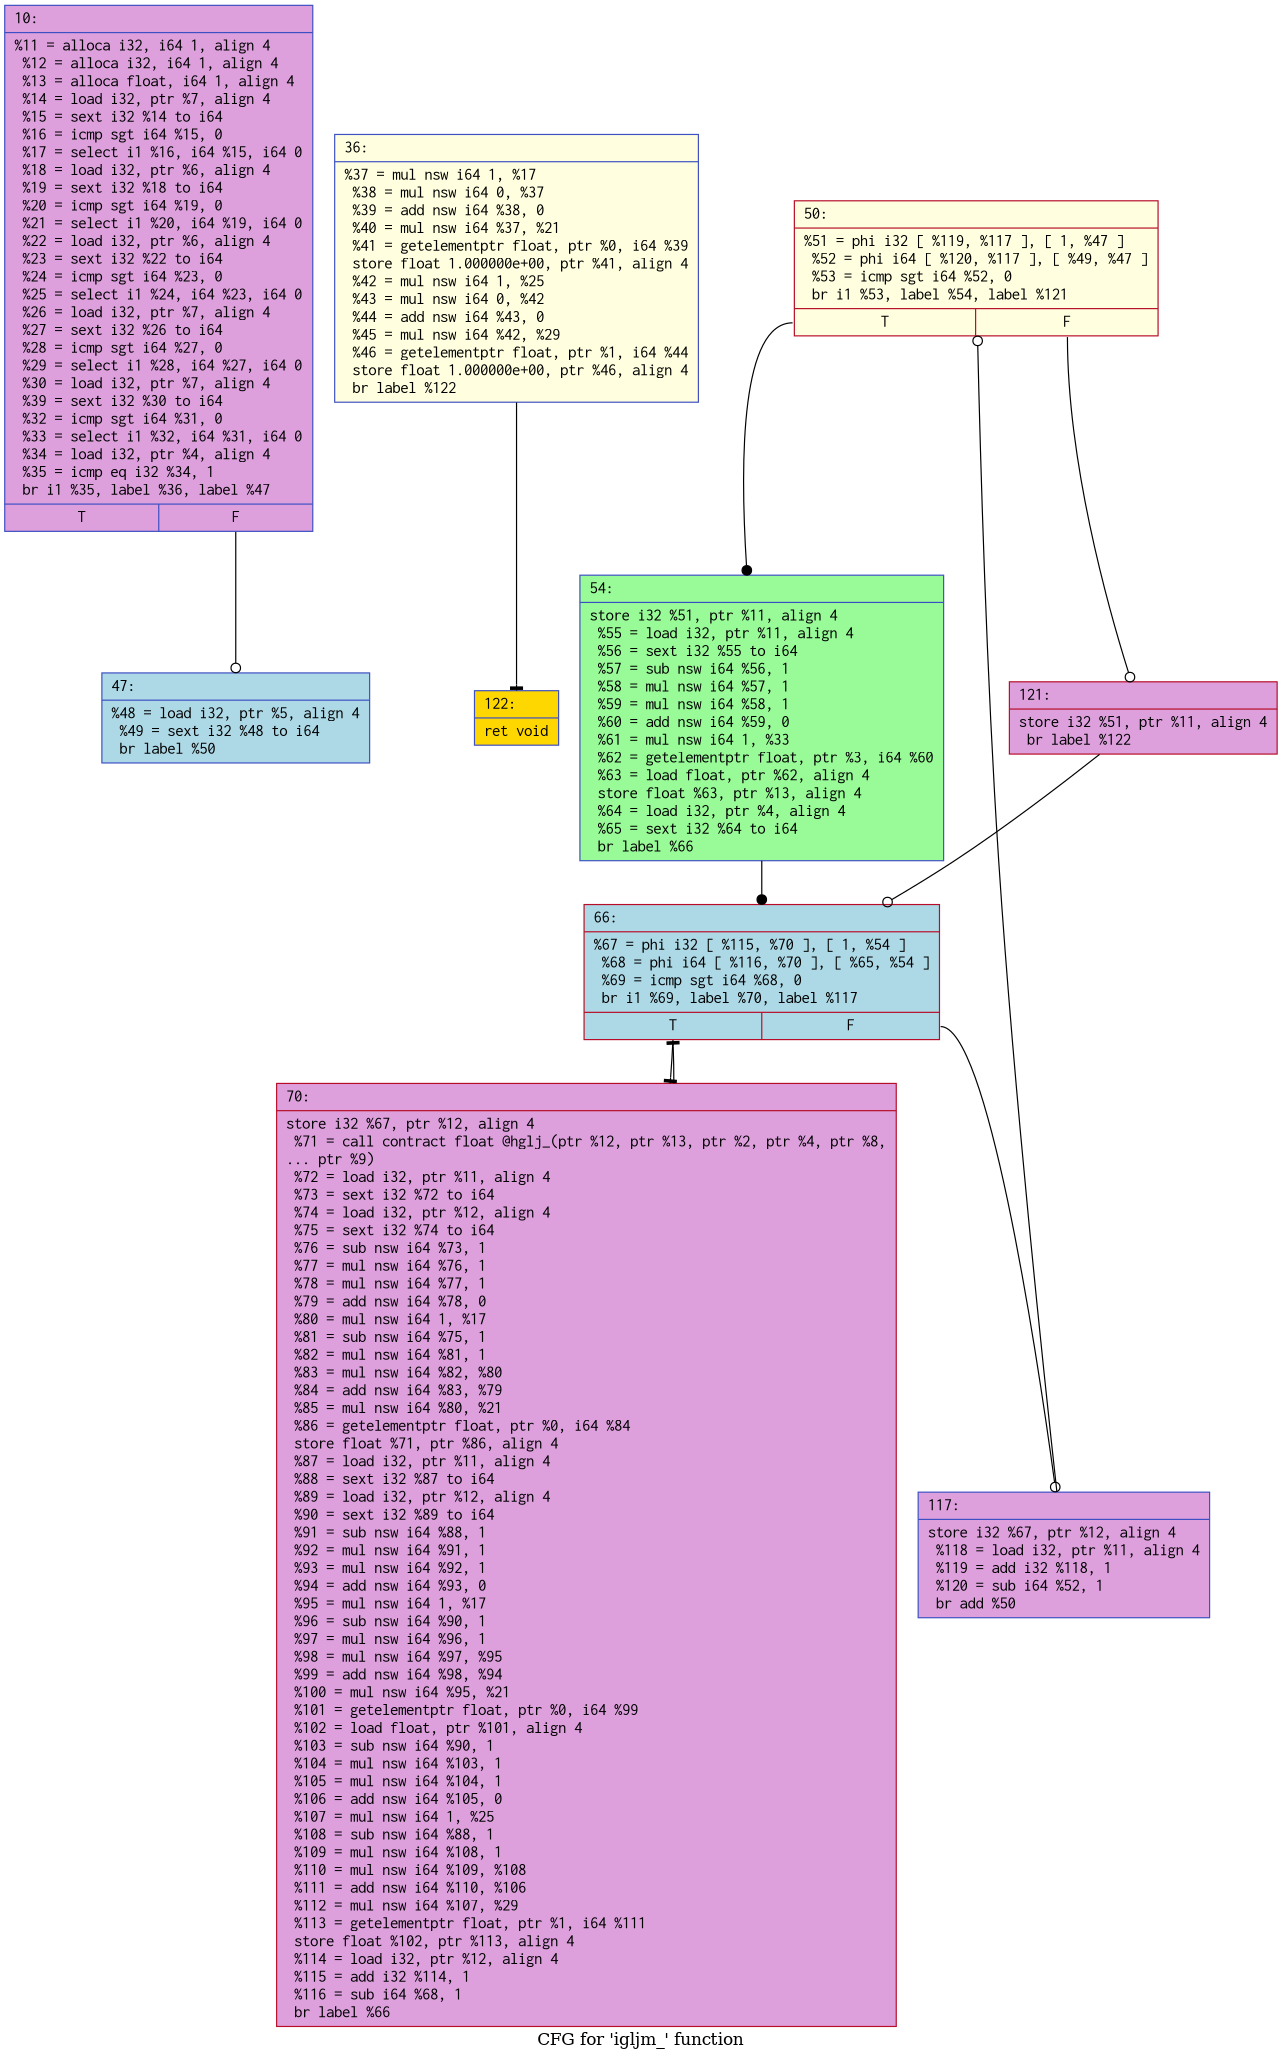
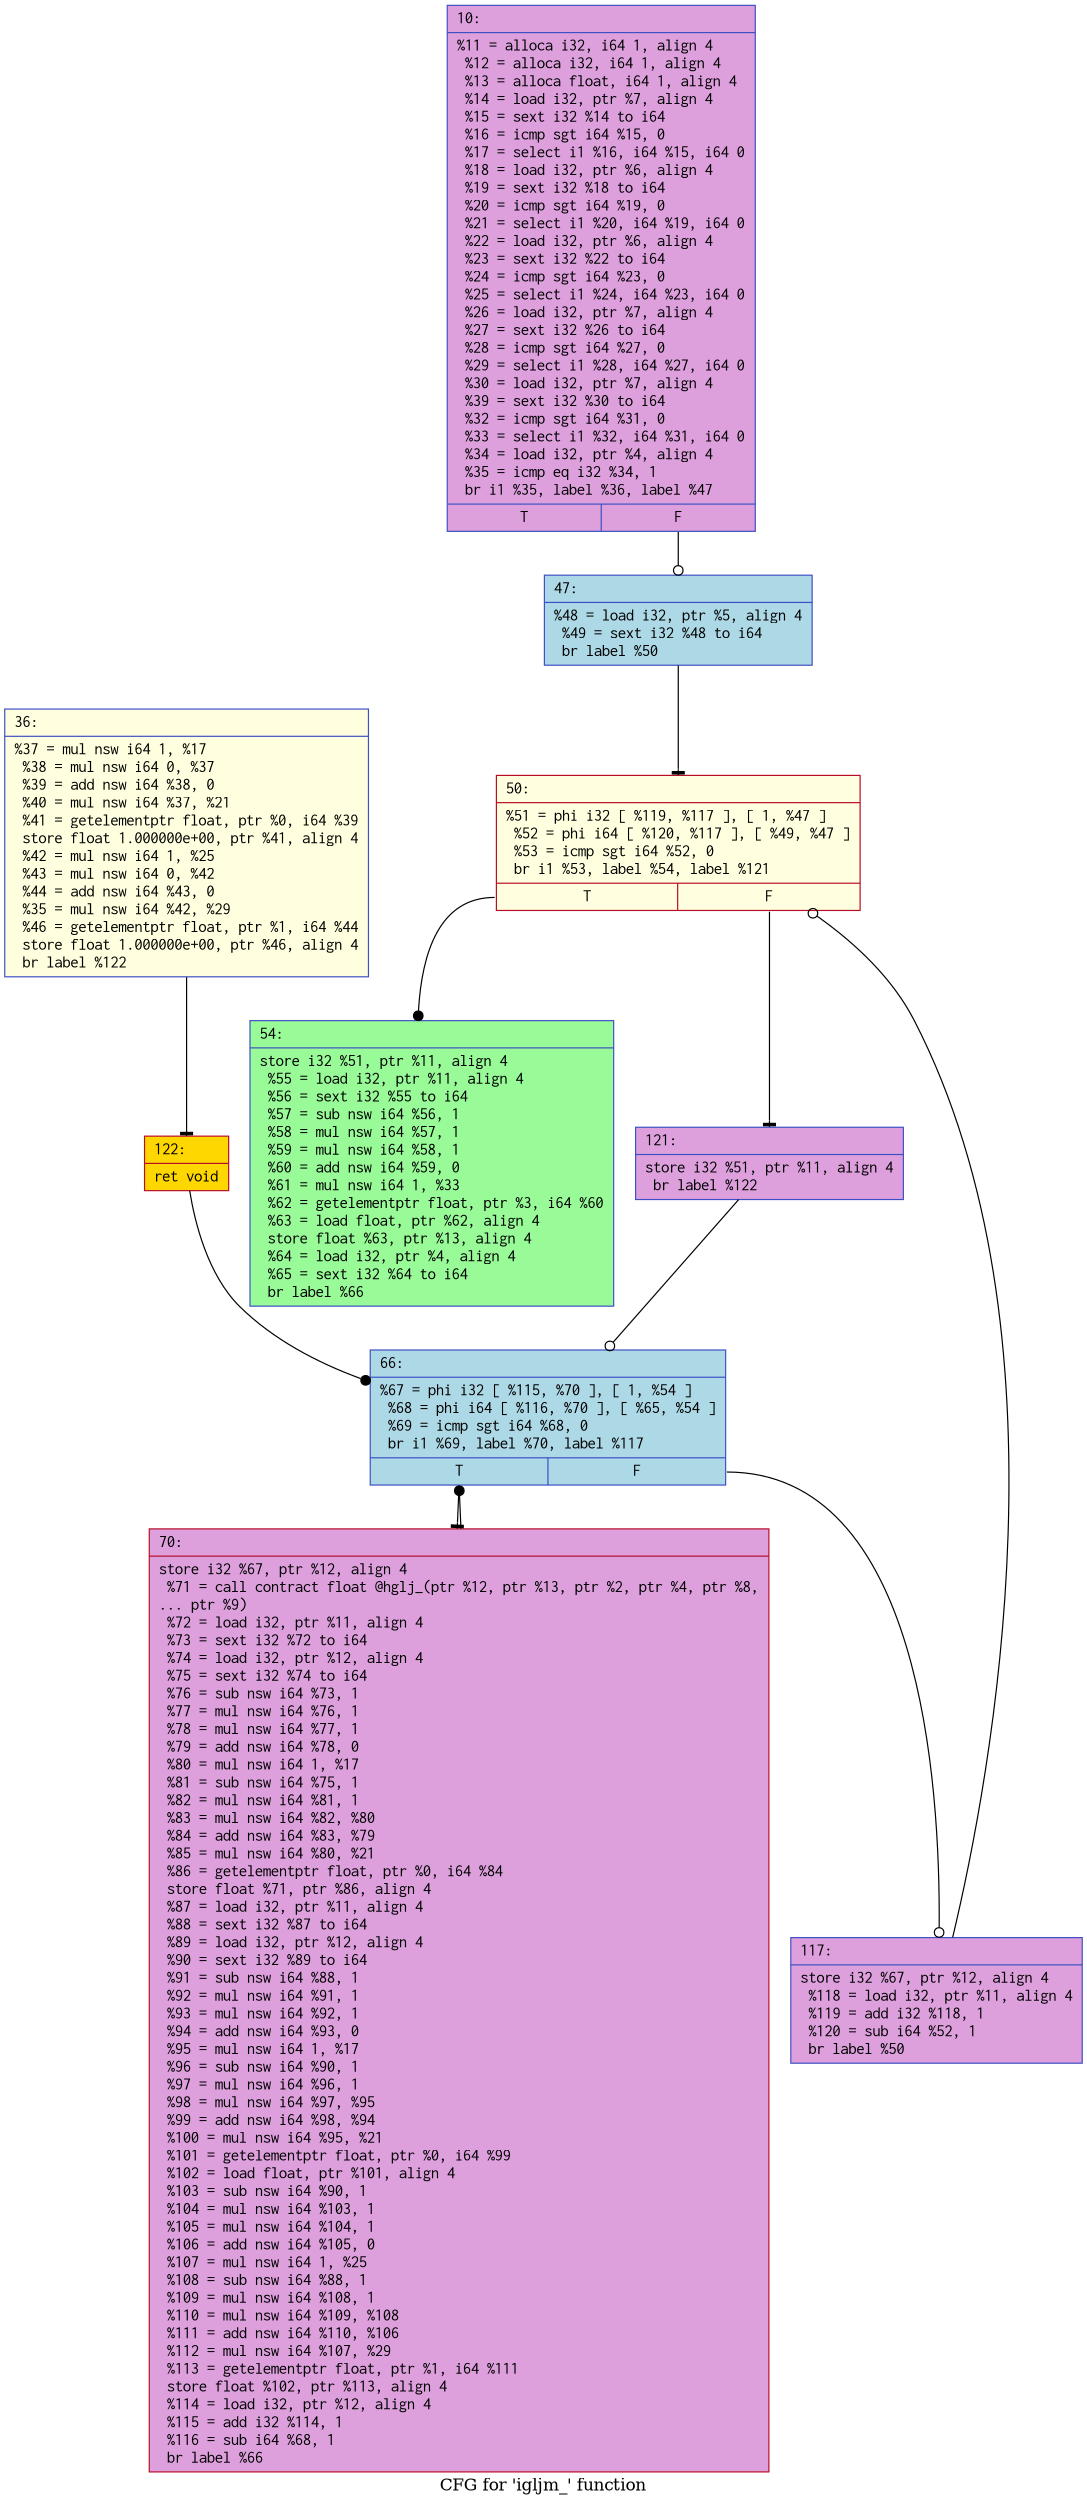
node "36:": text "%45 = mul nsw i64 %42, %29" -> "%35 = mul nsw i64 %42, %29"
edge "50:" -> "121:": arrowhead odot -> tee
edge "47:" -> "50:": added
node "122:": color #3d50c3ff -> #b70d28ff
node "121:": color #b70d28ff -> #3d50c3ff
edge "54:" -> "66:": now "122:" -> "66:"
node "66:": color #b70d28ff -> #3d50c3ff
edge "70:" -> "66:": arrowhead tee -> dot
node "117:": text "br add %50" -> "br label %50"
